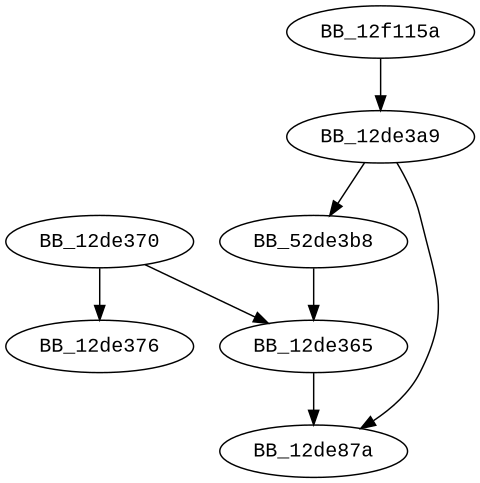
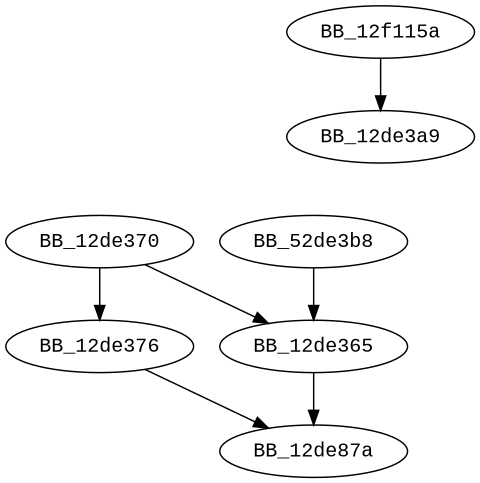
edge "BB_12de3a9" -> "BB_52de3b8": removed
edge "BB_12de3a9" -> "BB_12de87a": now "BB_12de376" -> "BB_12de87a"
